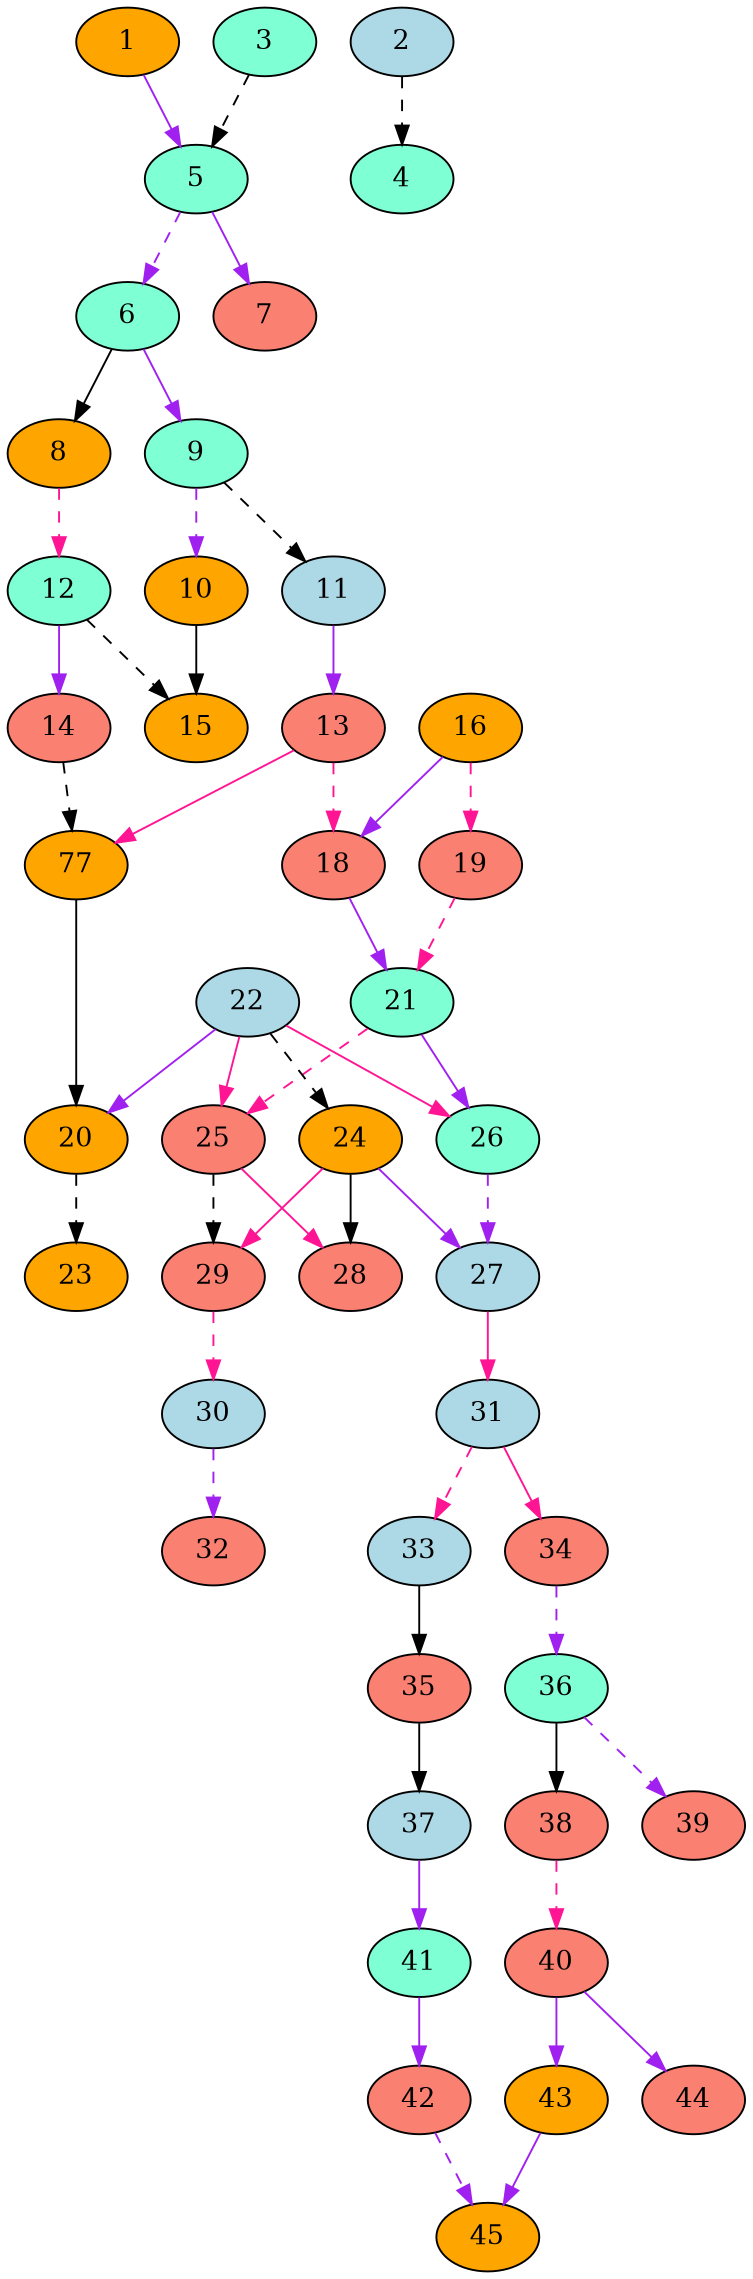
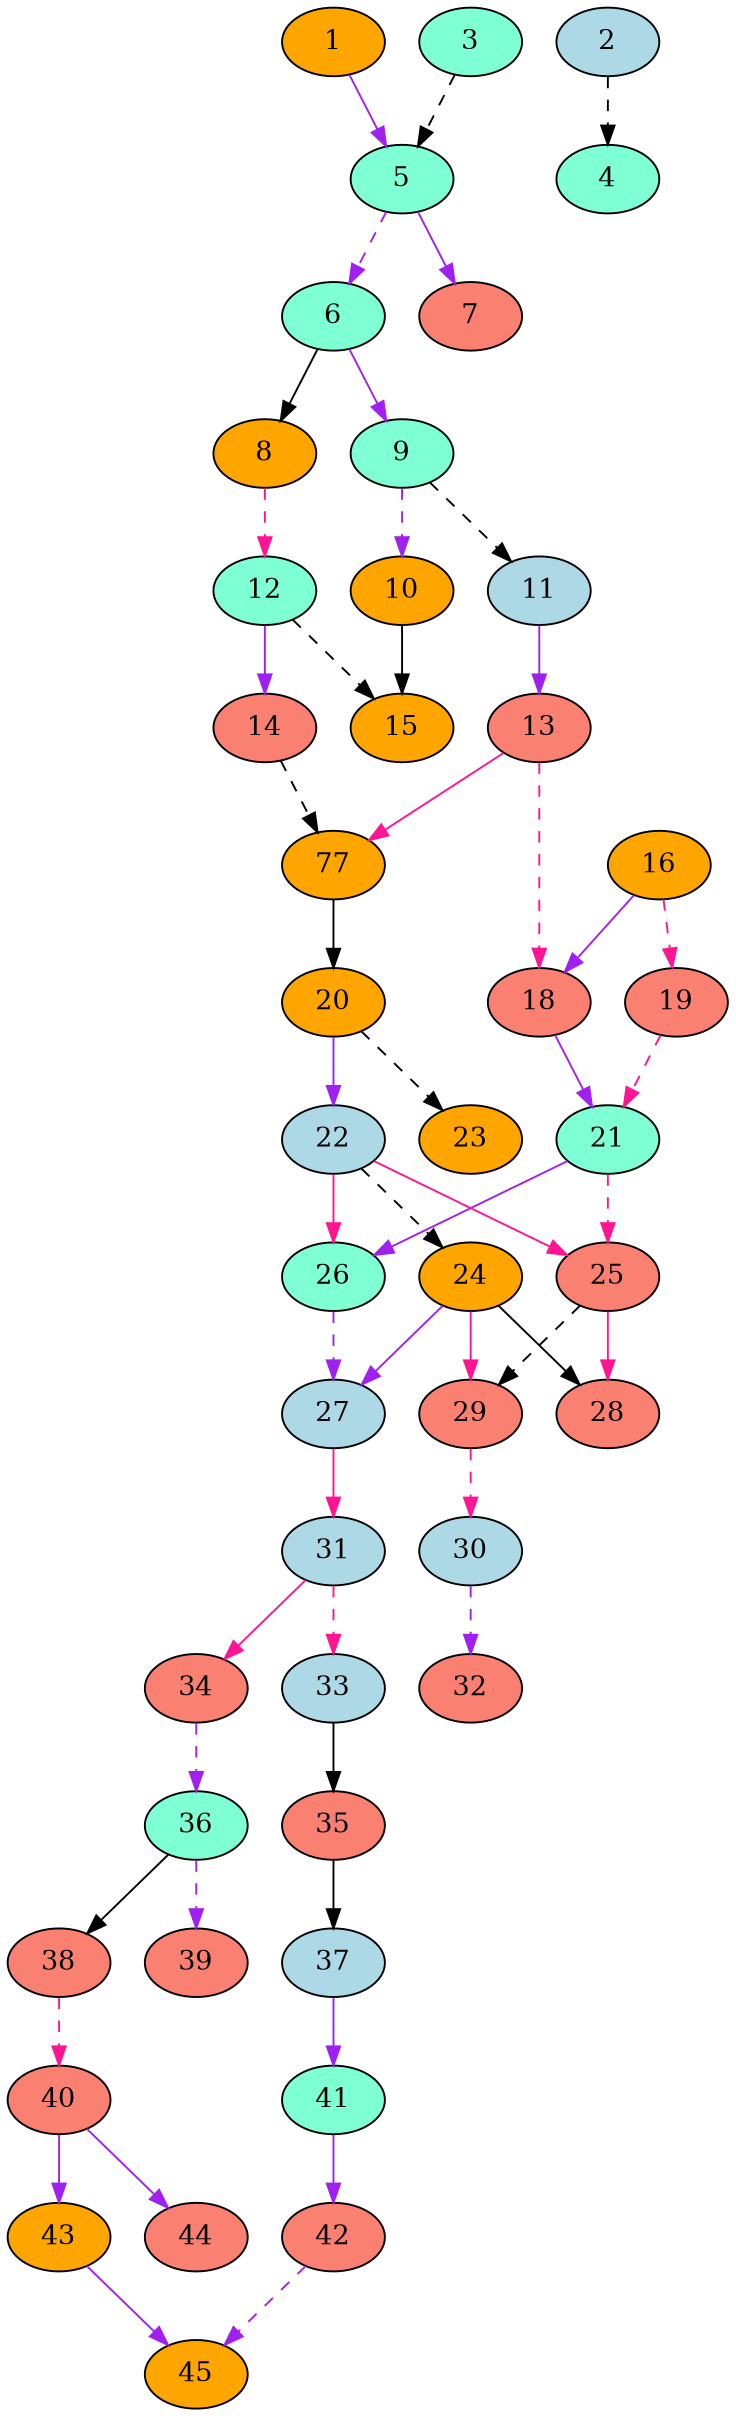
edge "22" -> "20": reversed
